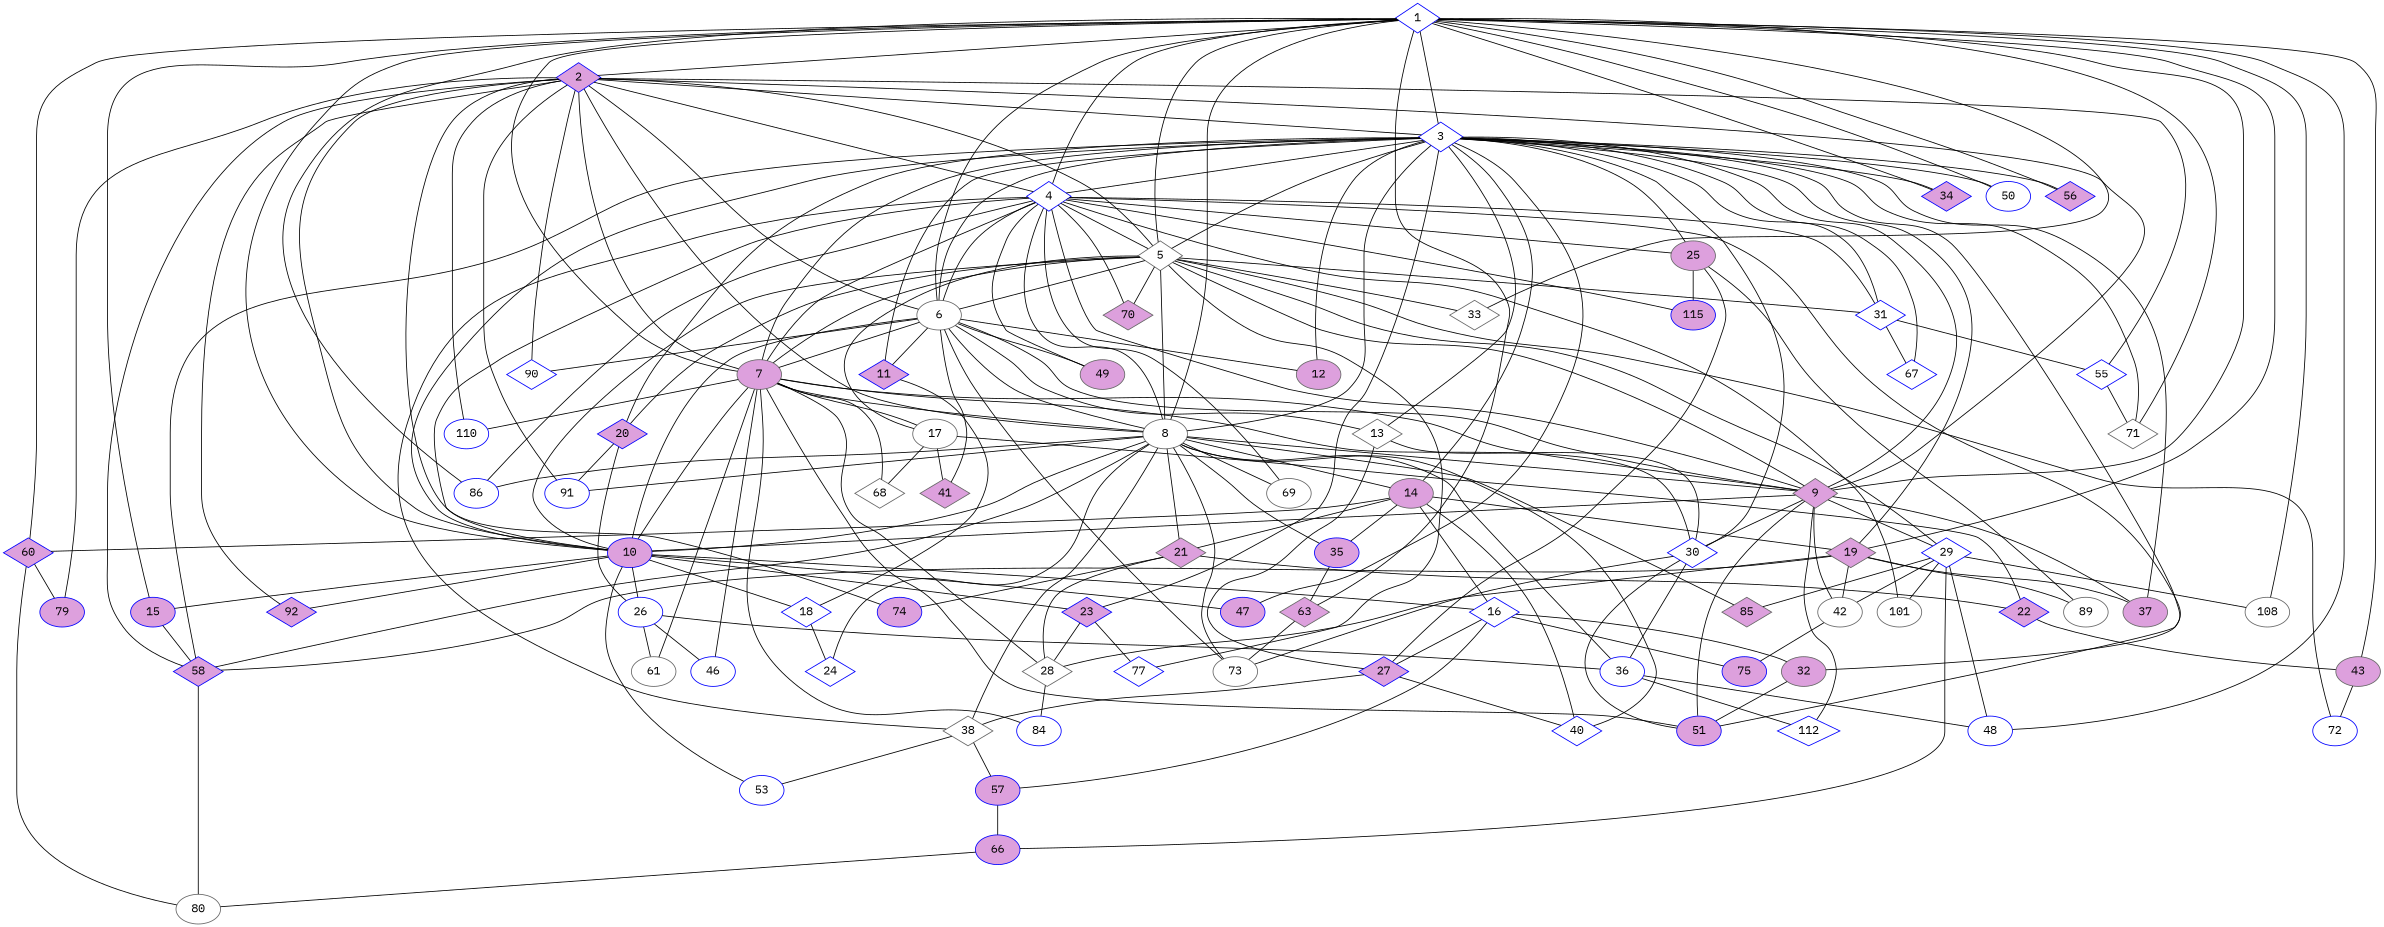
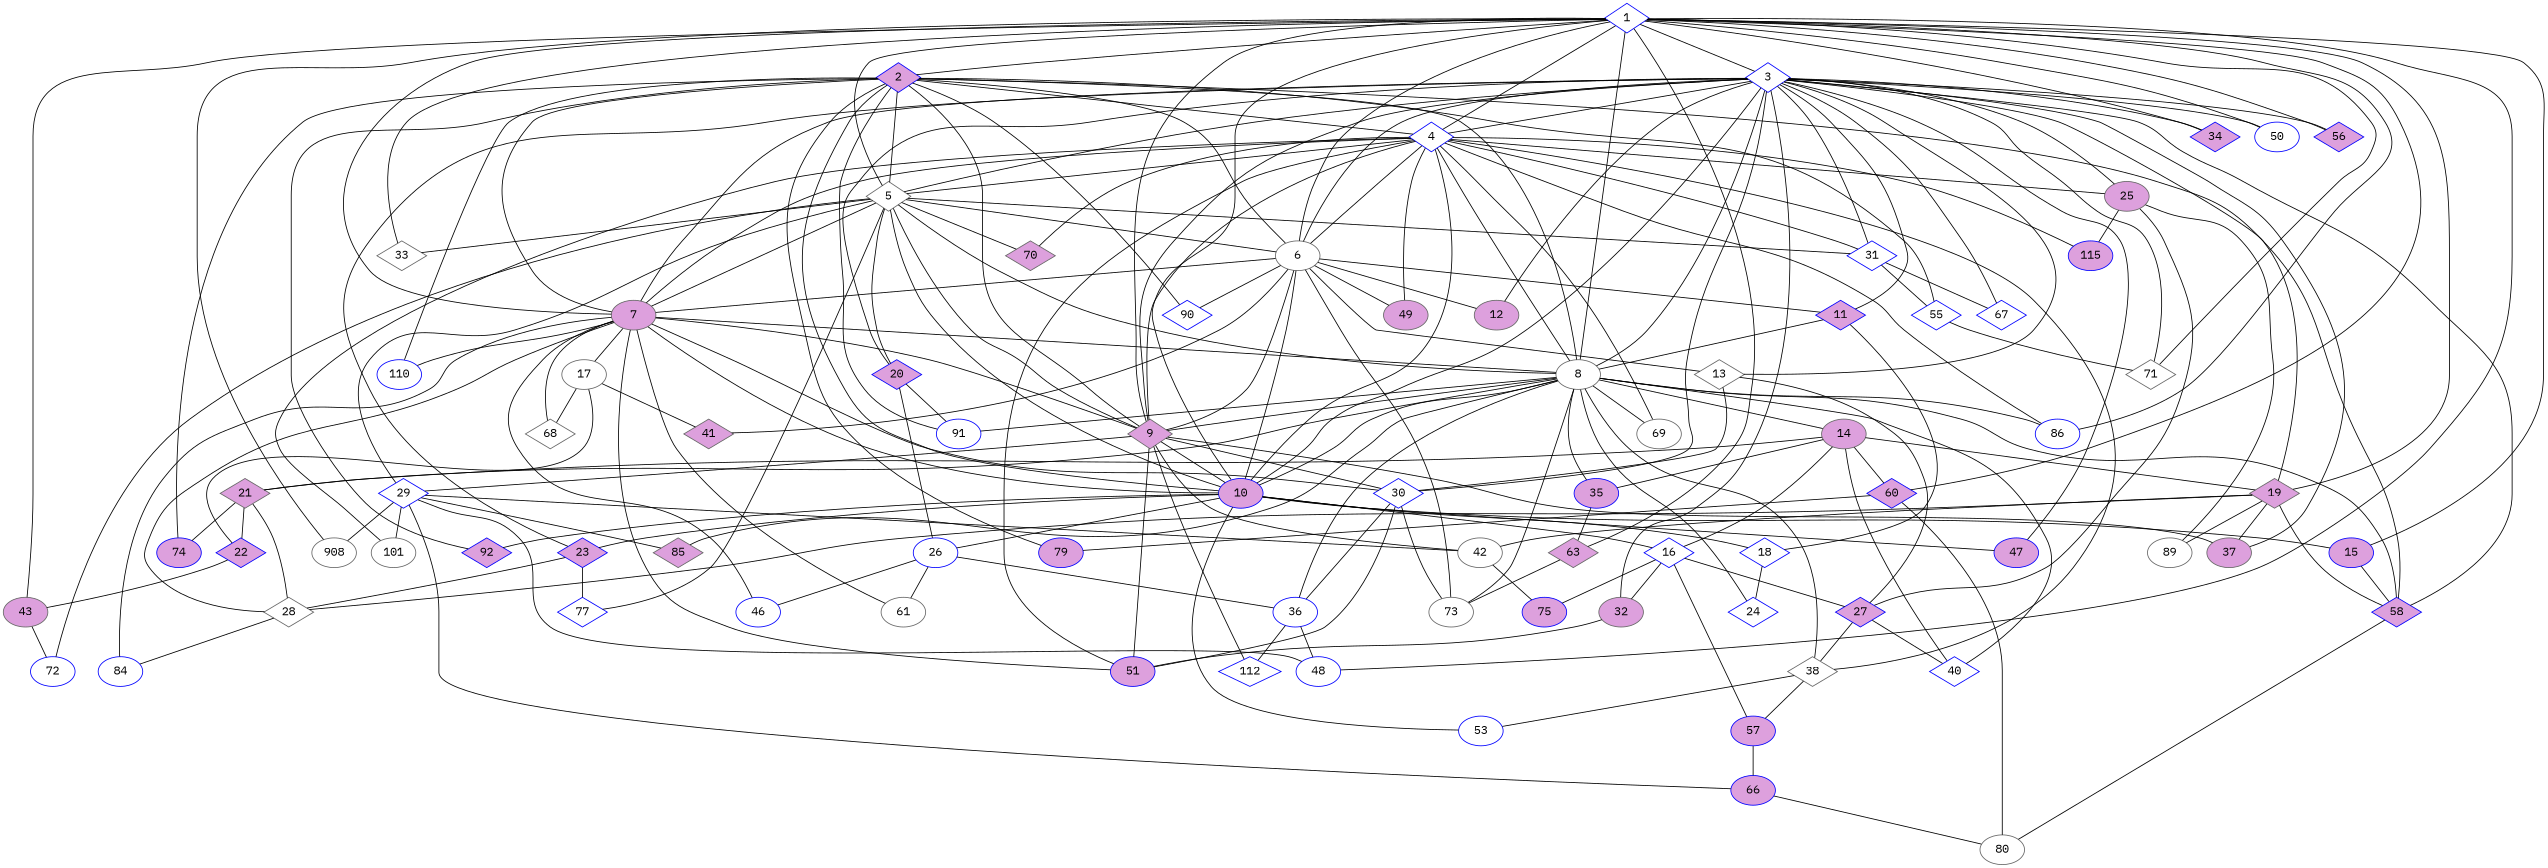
edge "2" -- "3": removed
edge "5" -- "17": removed
edge "3" -- "14": removed
edge "6" -- "8": now "11" -- "8"
node "108": label "108" -> "908"
